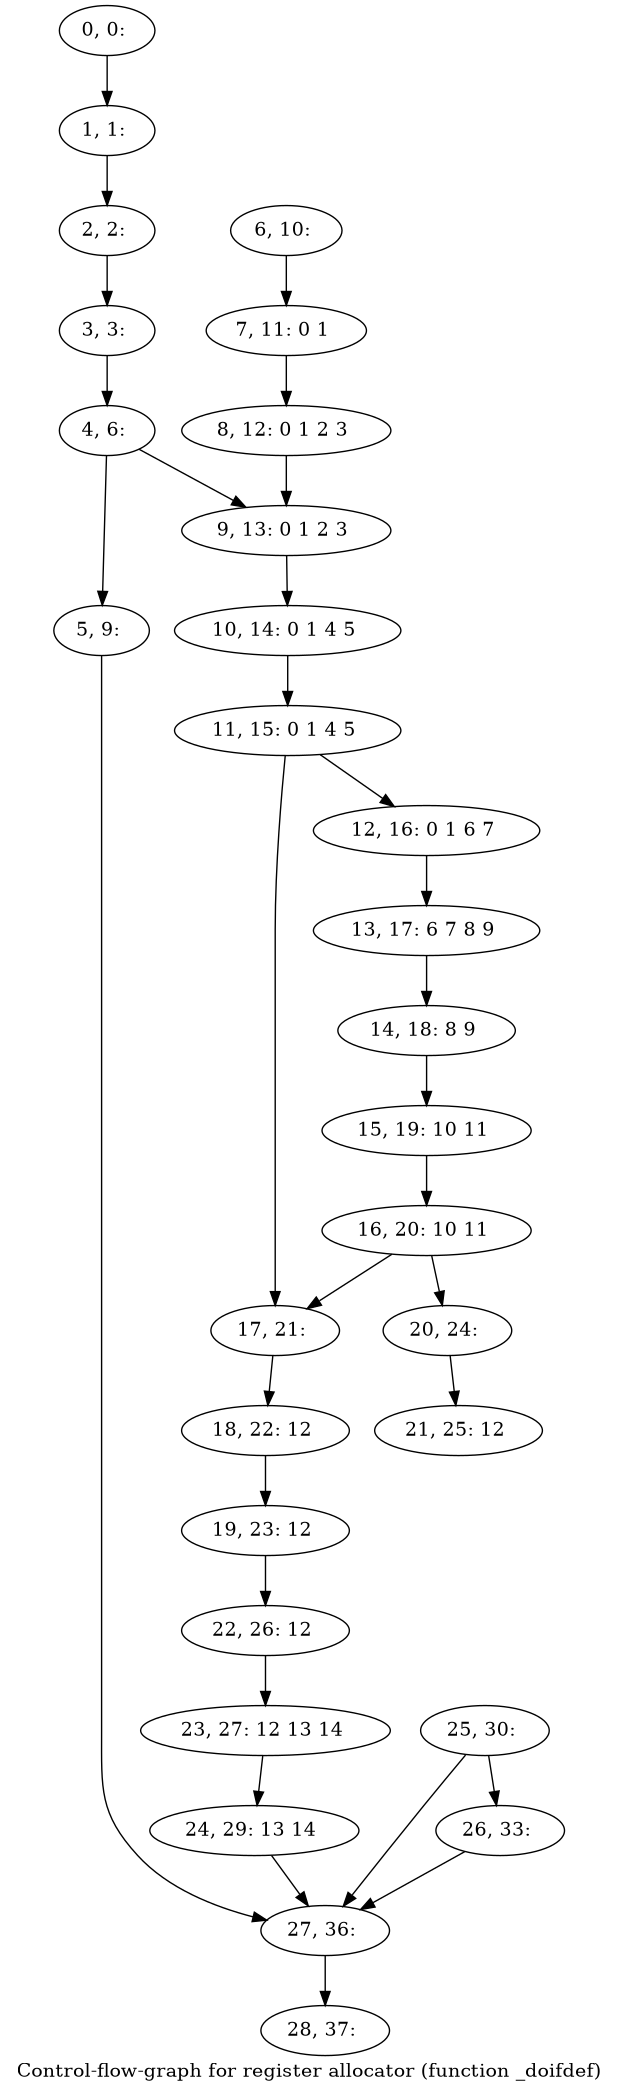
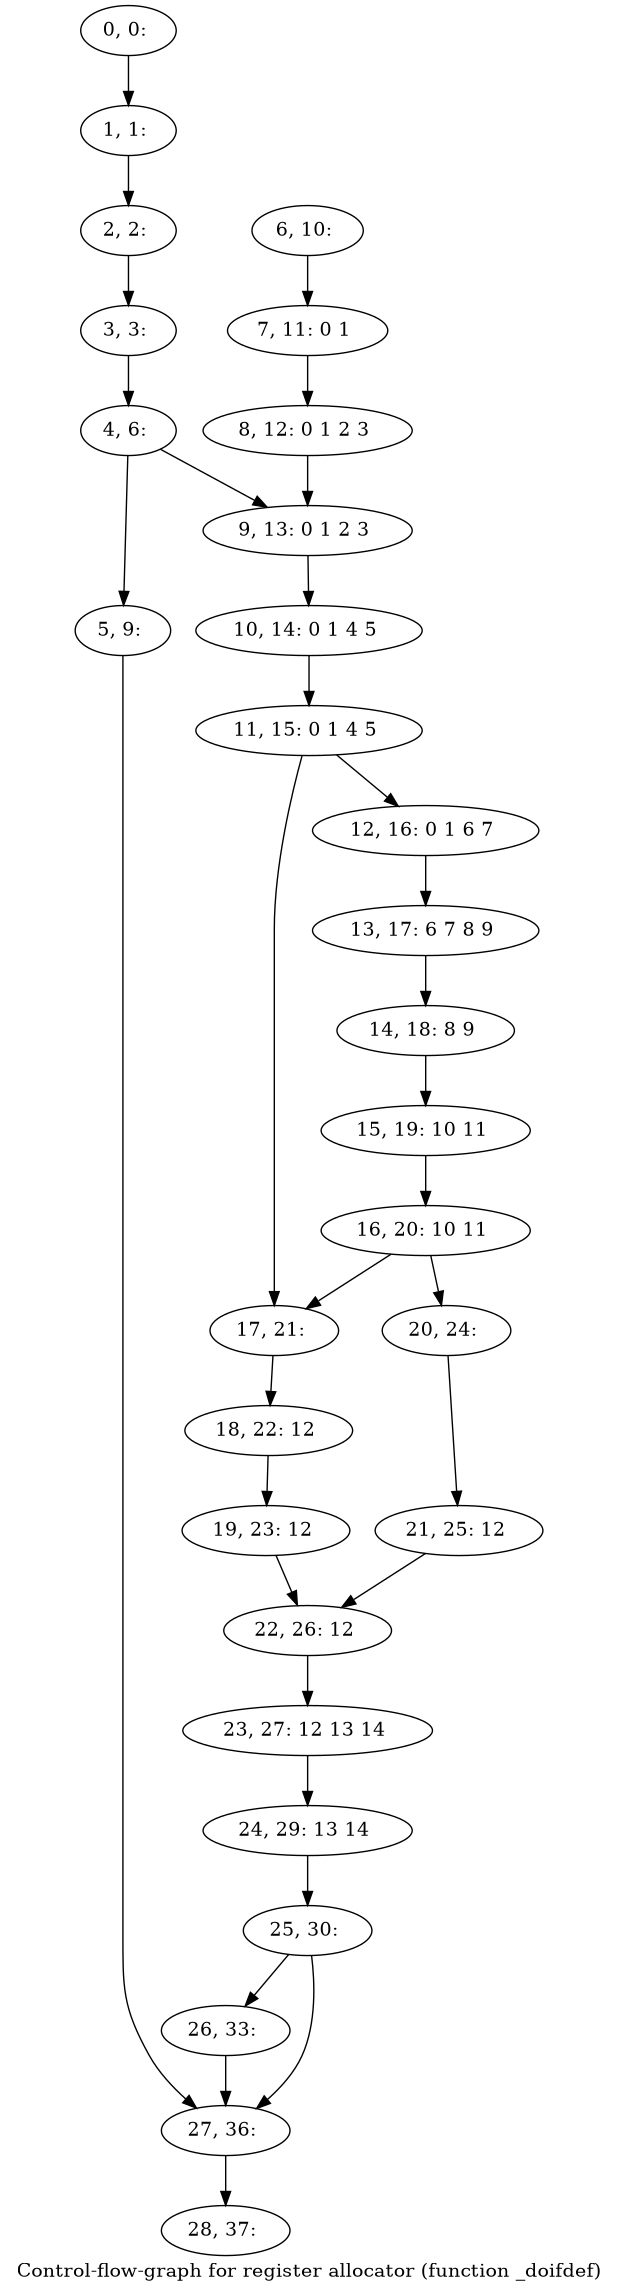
edge "21, 25: 12" -> "22, 26: 12": added
edge "24, 29: 13 14" -> "27, 36:": now "24, 29: 13 14" -> "25, 30:"
